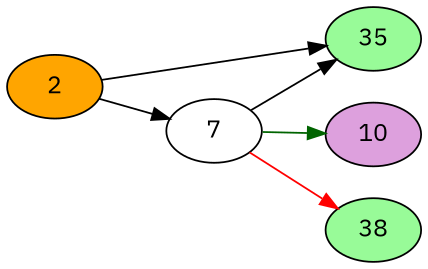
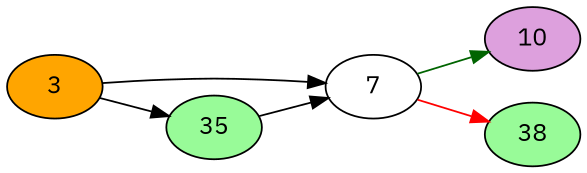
node "2": label "2" -> "3"
edge "7" -> "35": reversed
